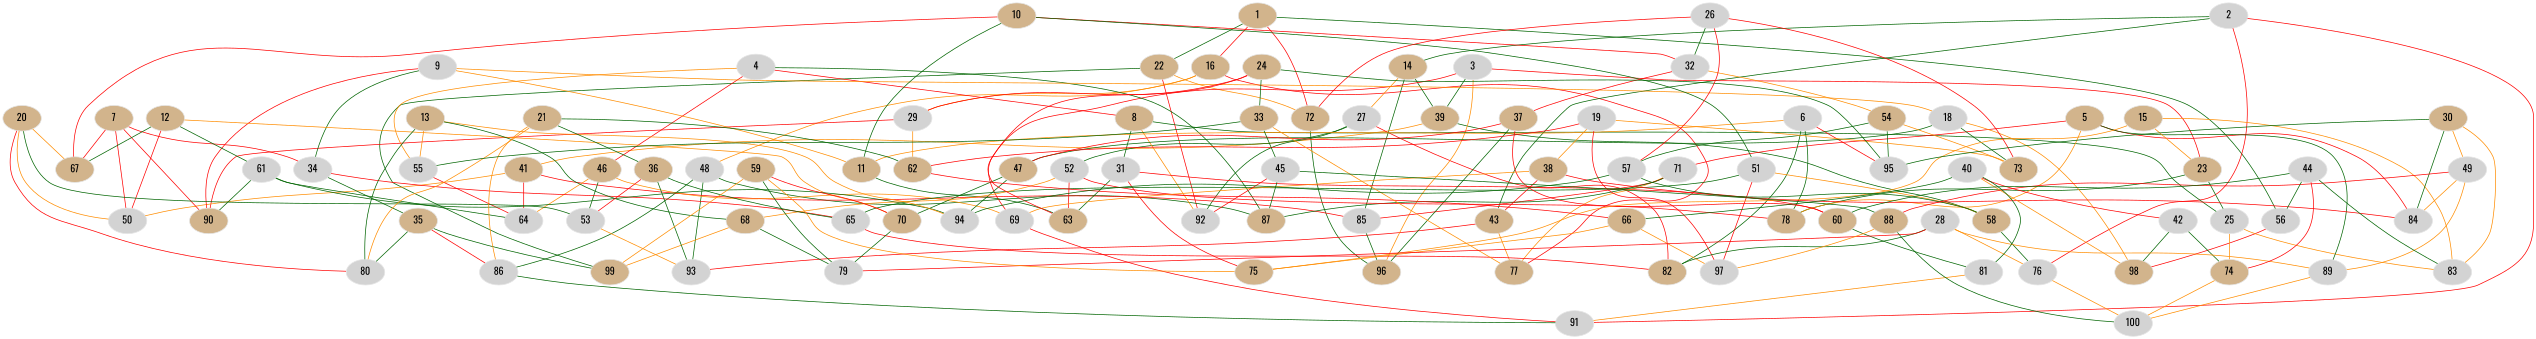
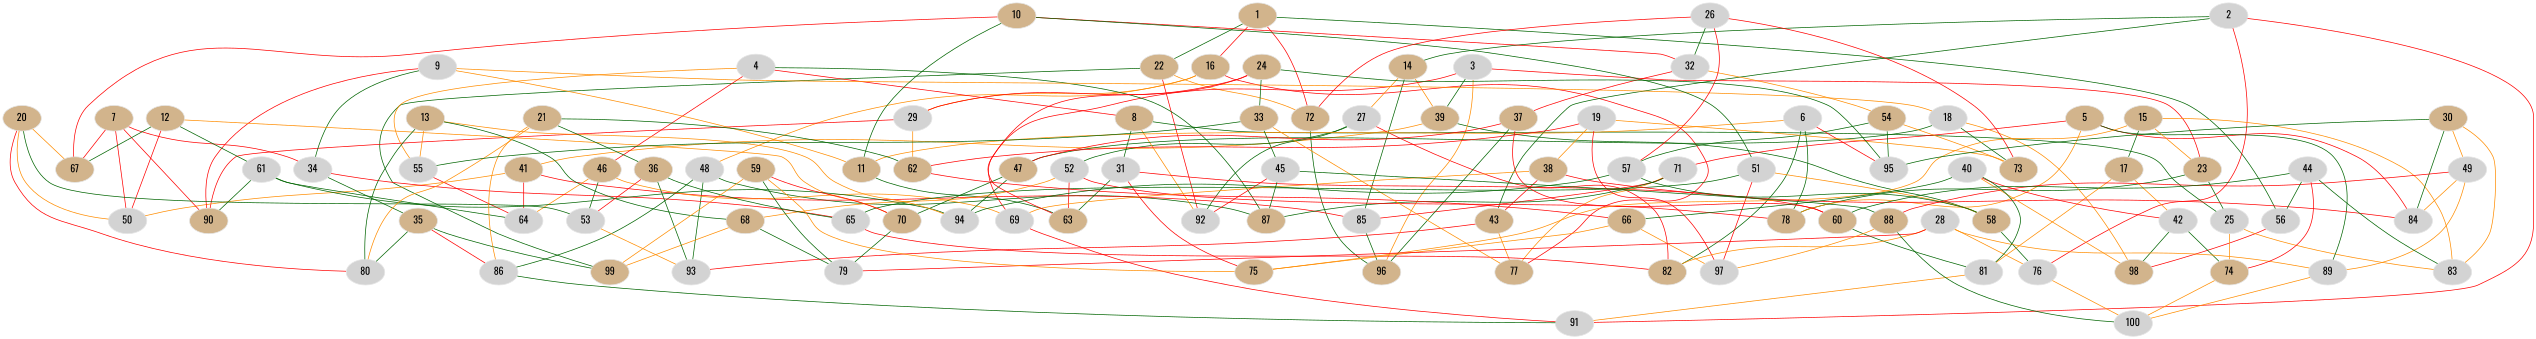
edge "14" -- "39": color darkgreen -> darkorange
node "17": added
edge "28" -- "82": color darkgreen -> darkorange
